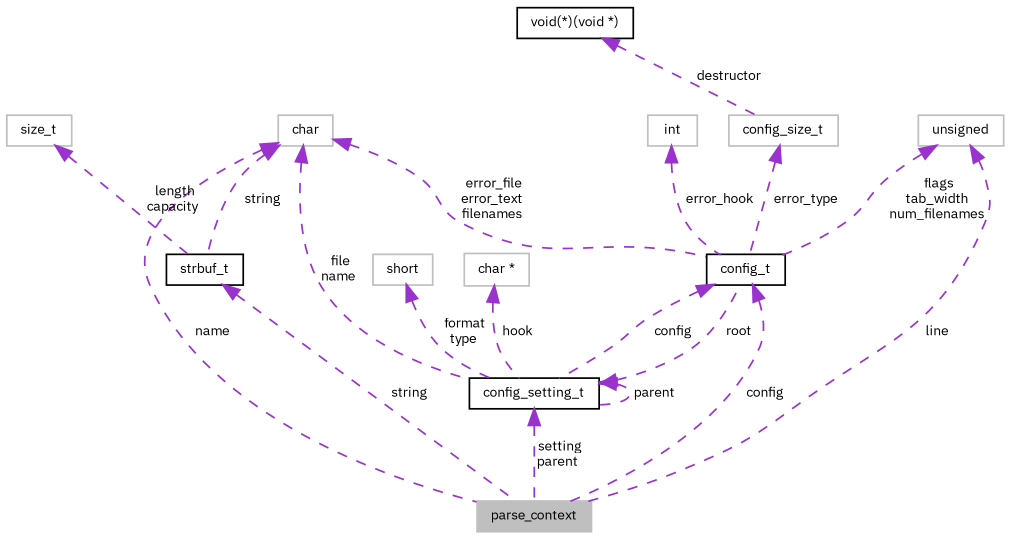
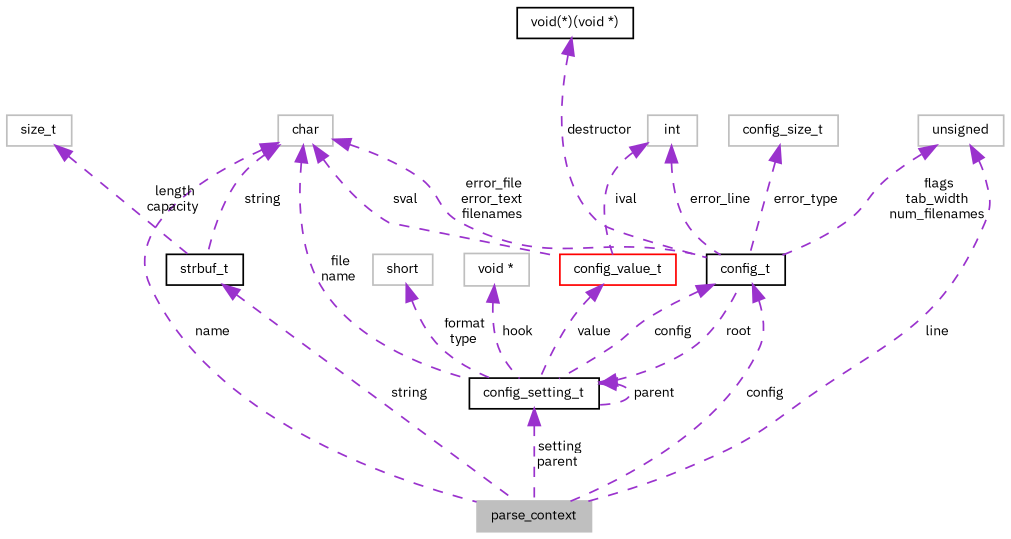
edge "config_size_t" -> "void(*)(void *)": now "config_t" -> "void(*)(void *)"
edge "config_t" -> "int": label " error_hook" -> " error_line"
node "char *": label "char *" -> "void *"
node "config_value_t": added
